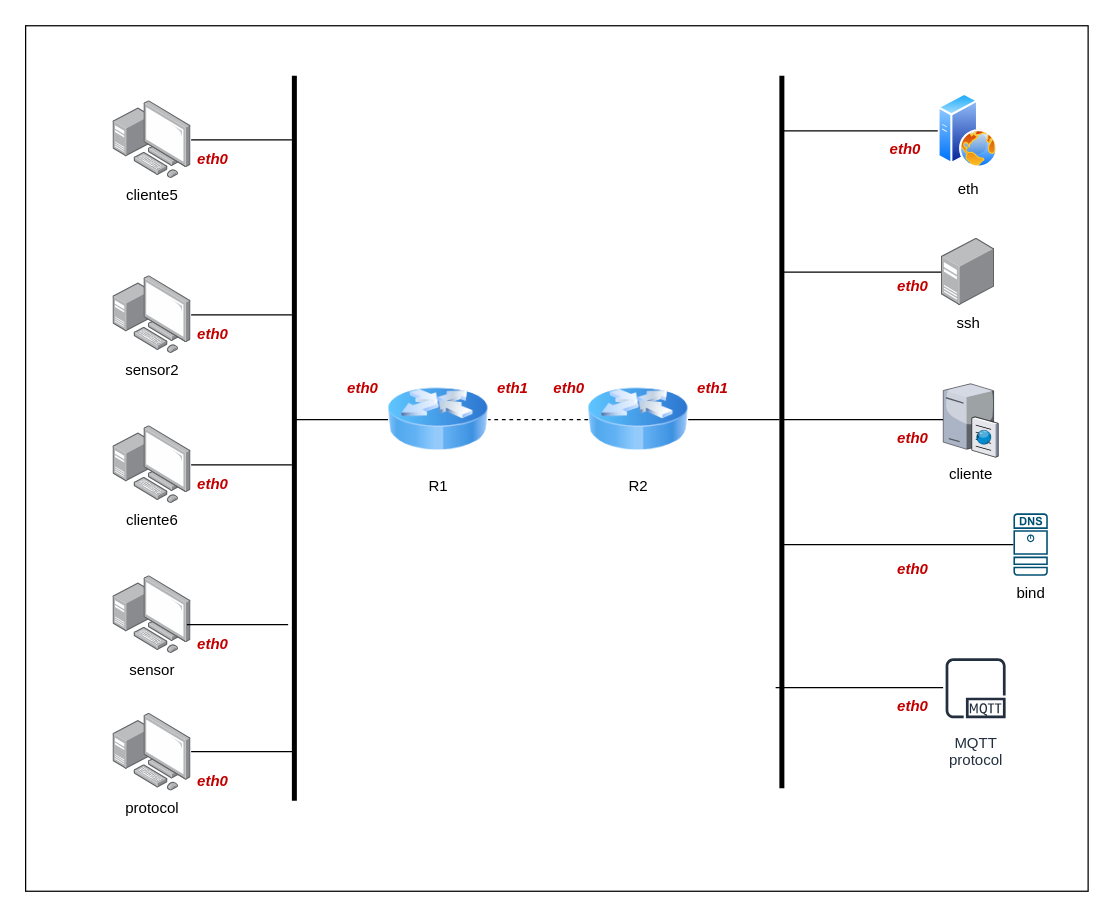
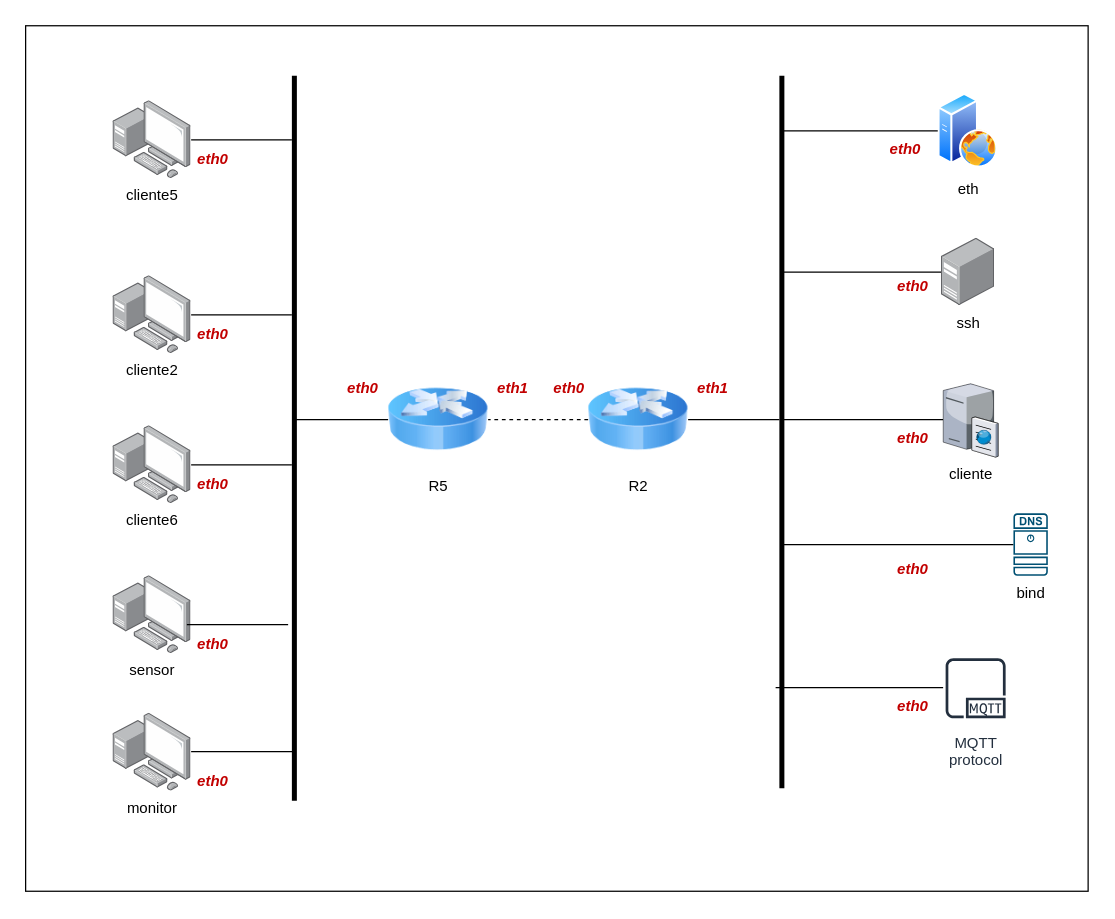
node "sensor2": label "sensor2" -> "cliente2"
node "R1": label "R1" -> "R5"
node "protocol": label "protocol" -> "monitor"
